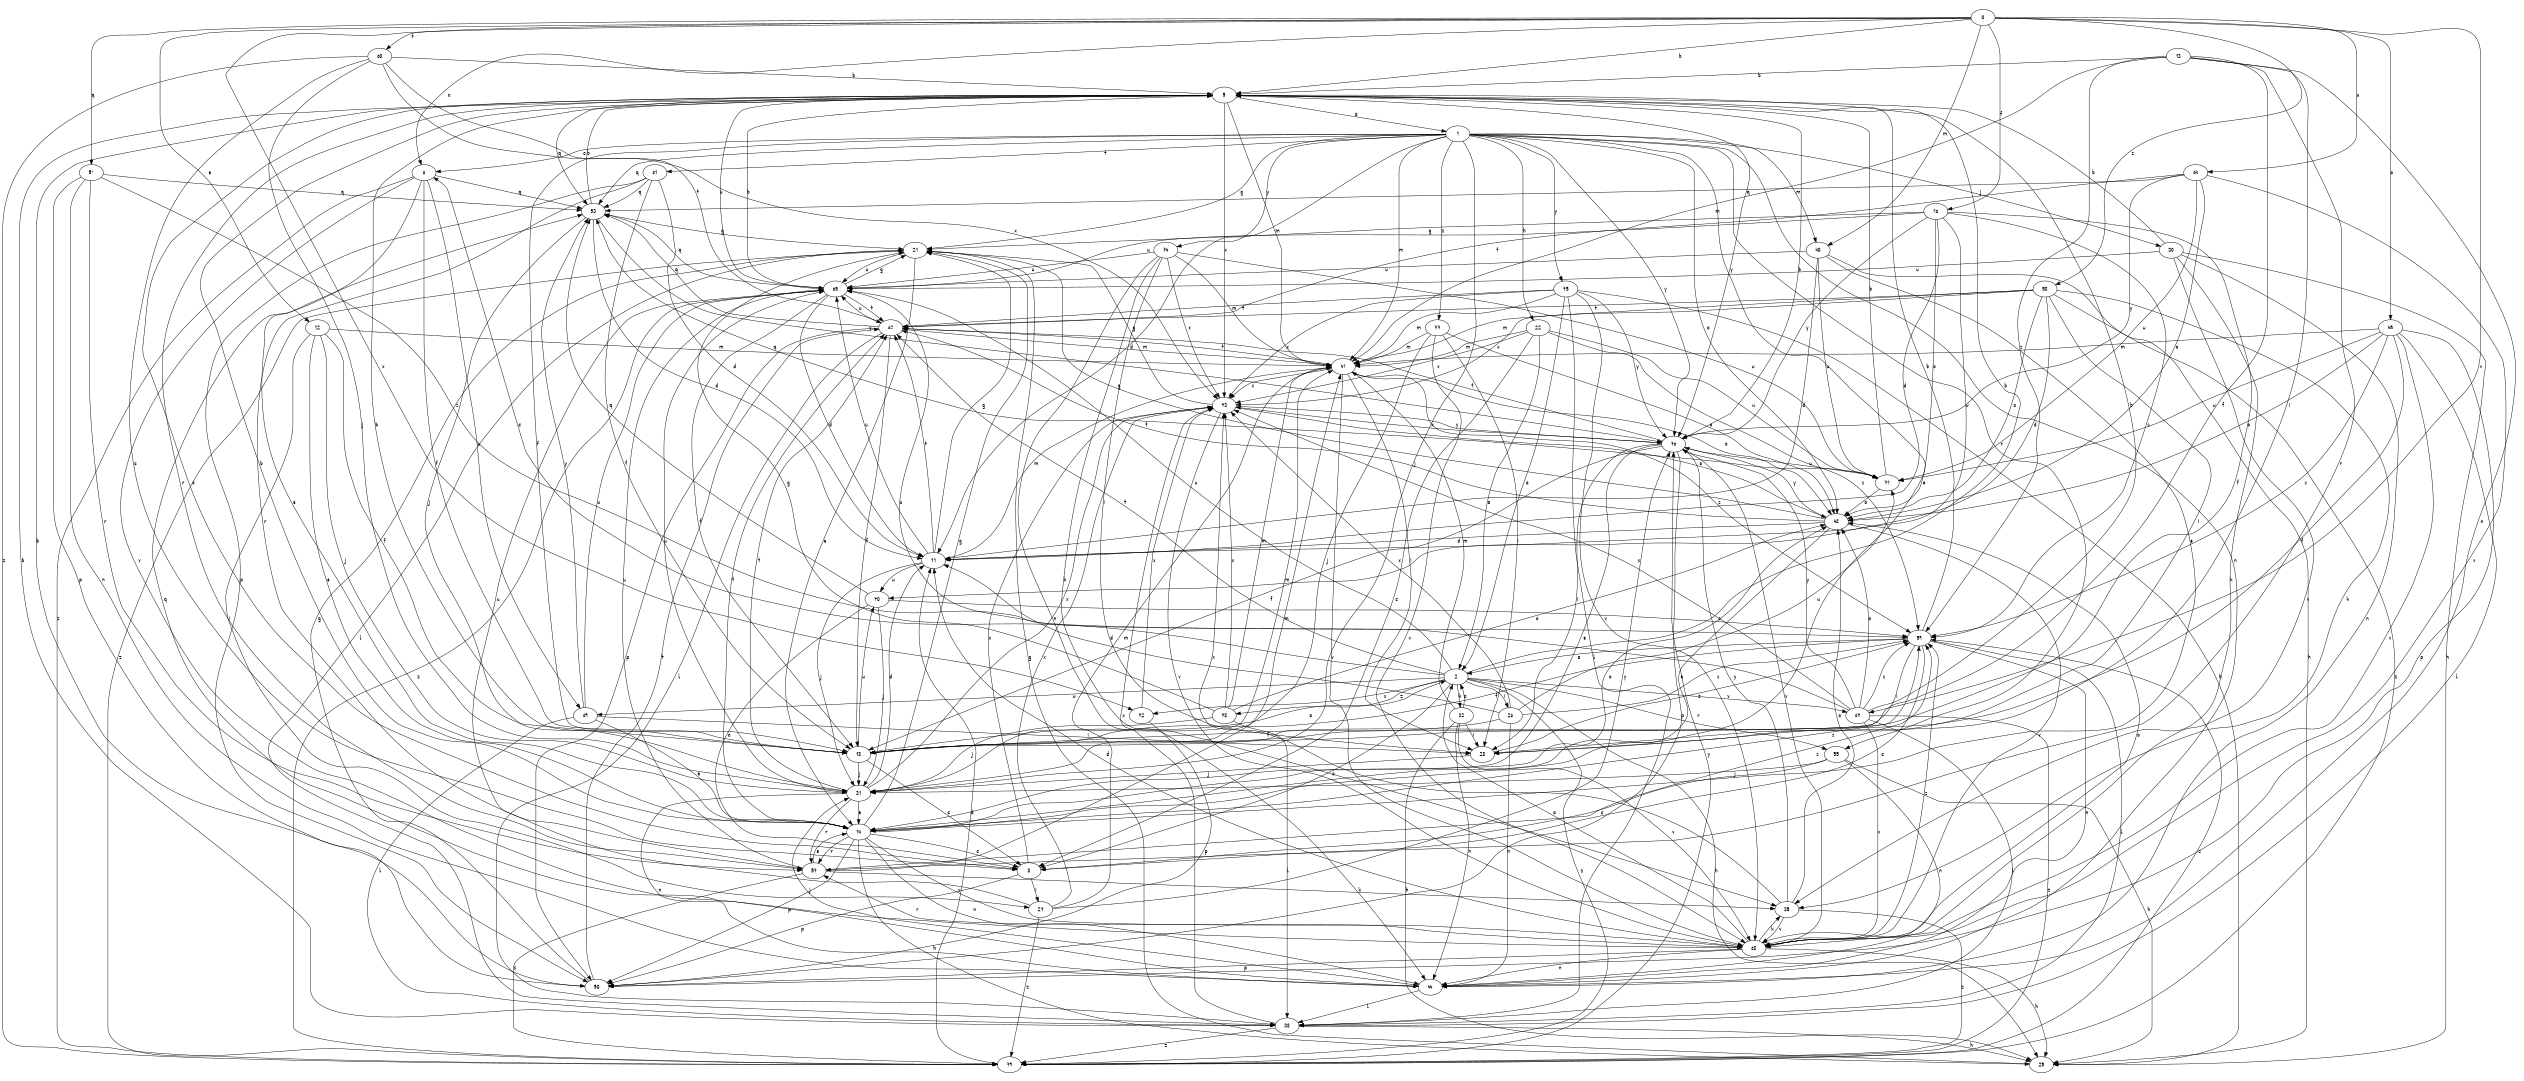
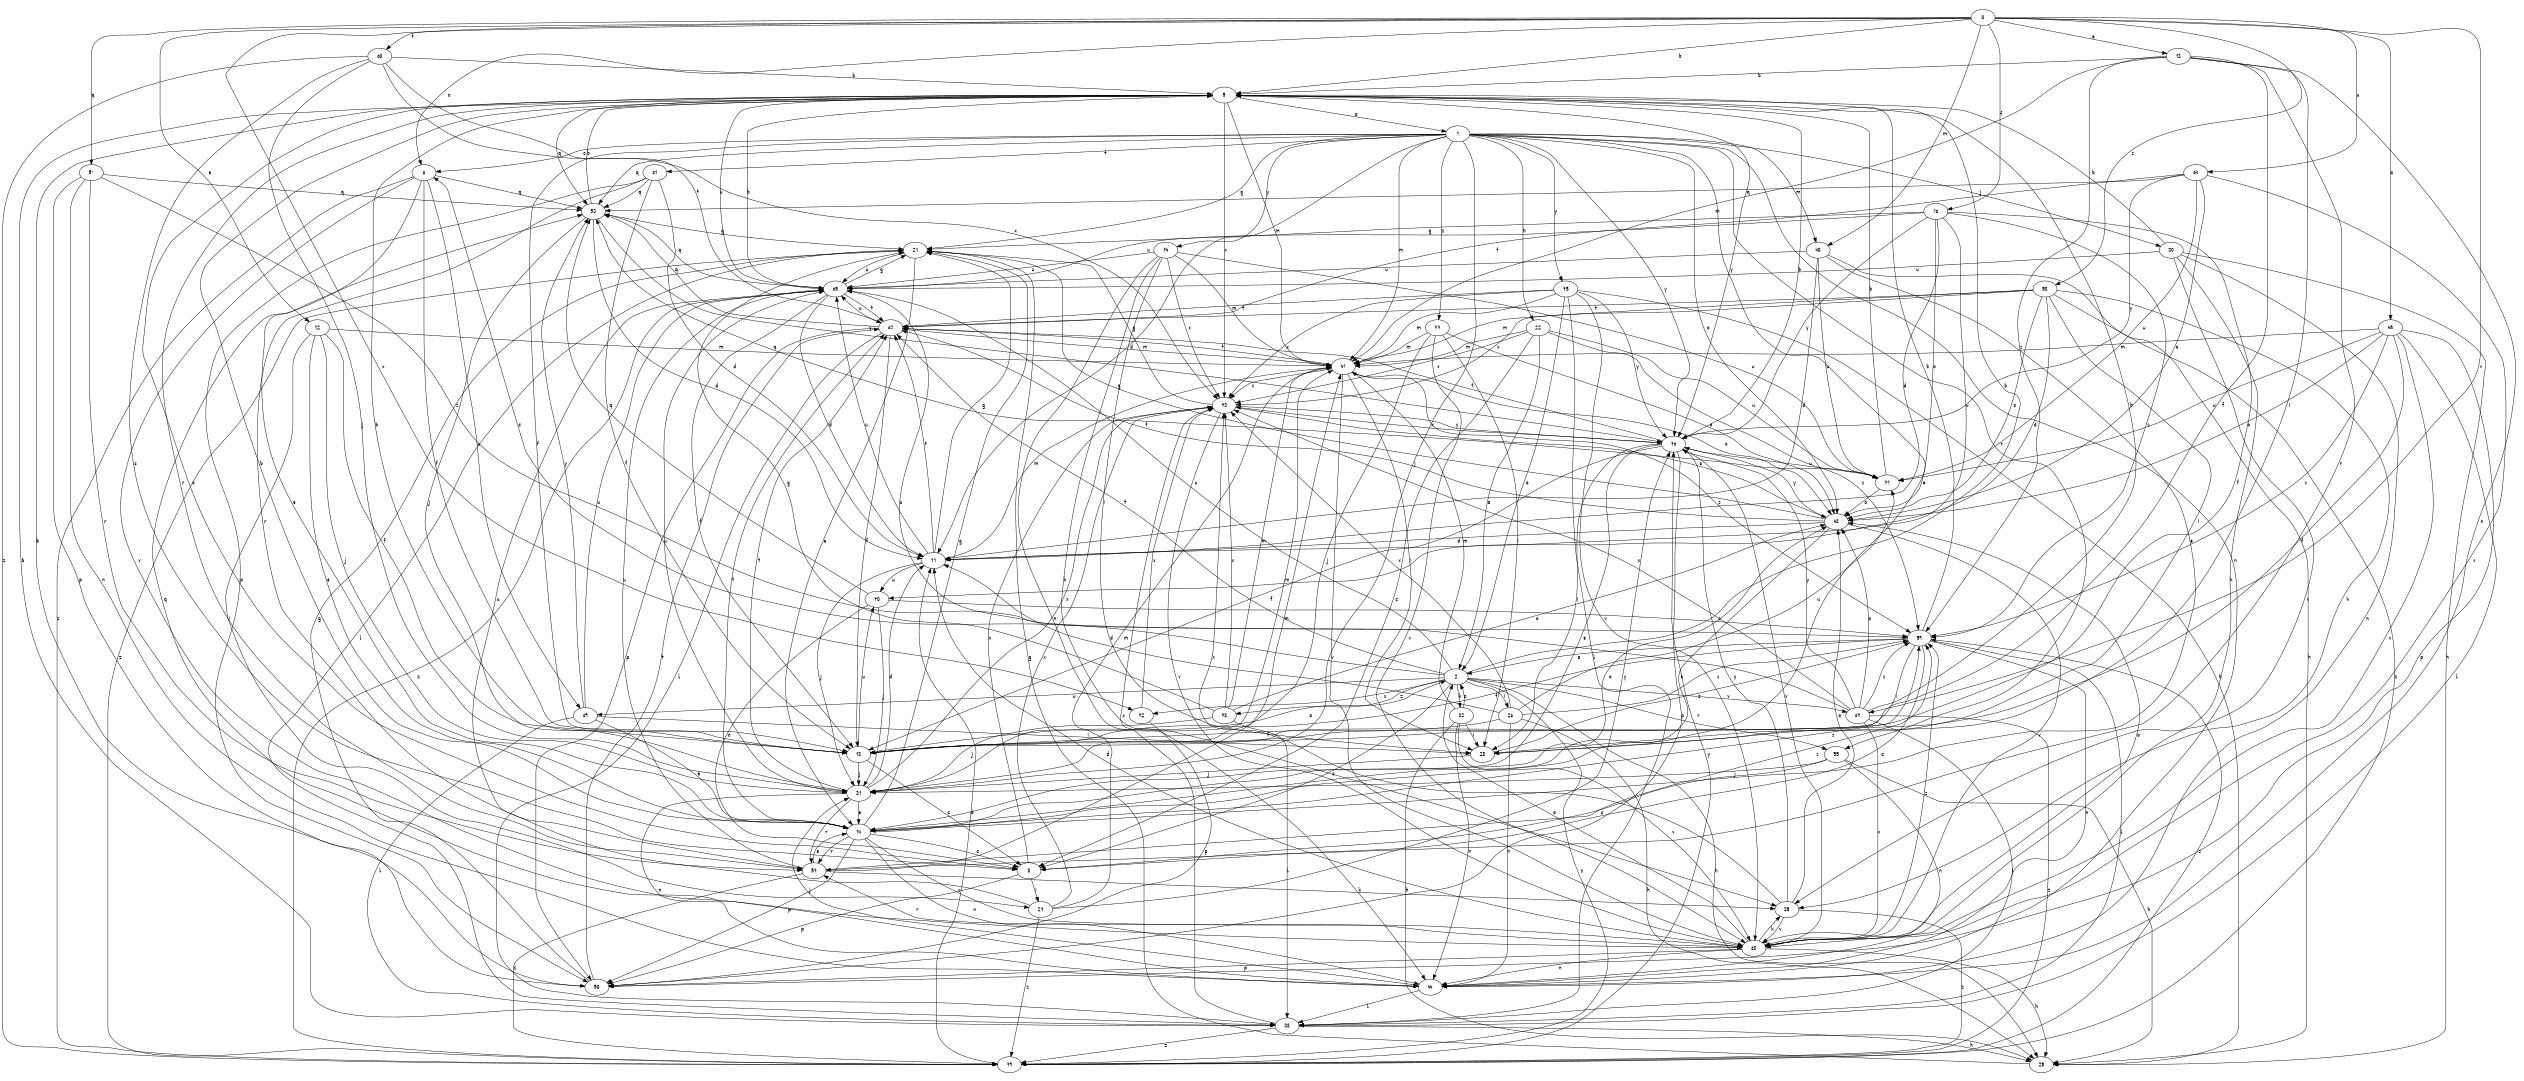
edge "0" -> "13": added, label "e"
edge "14" -> "25": now "26" -> "25"
